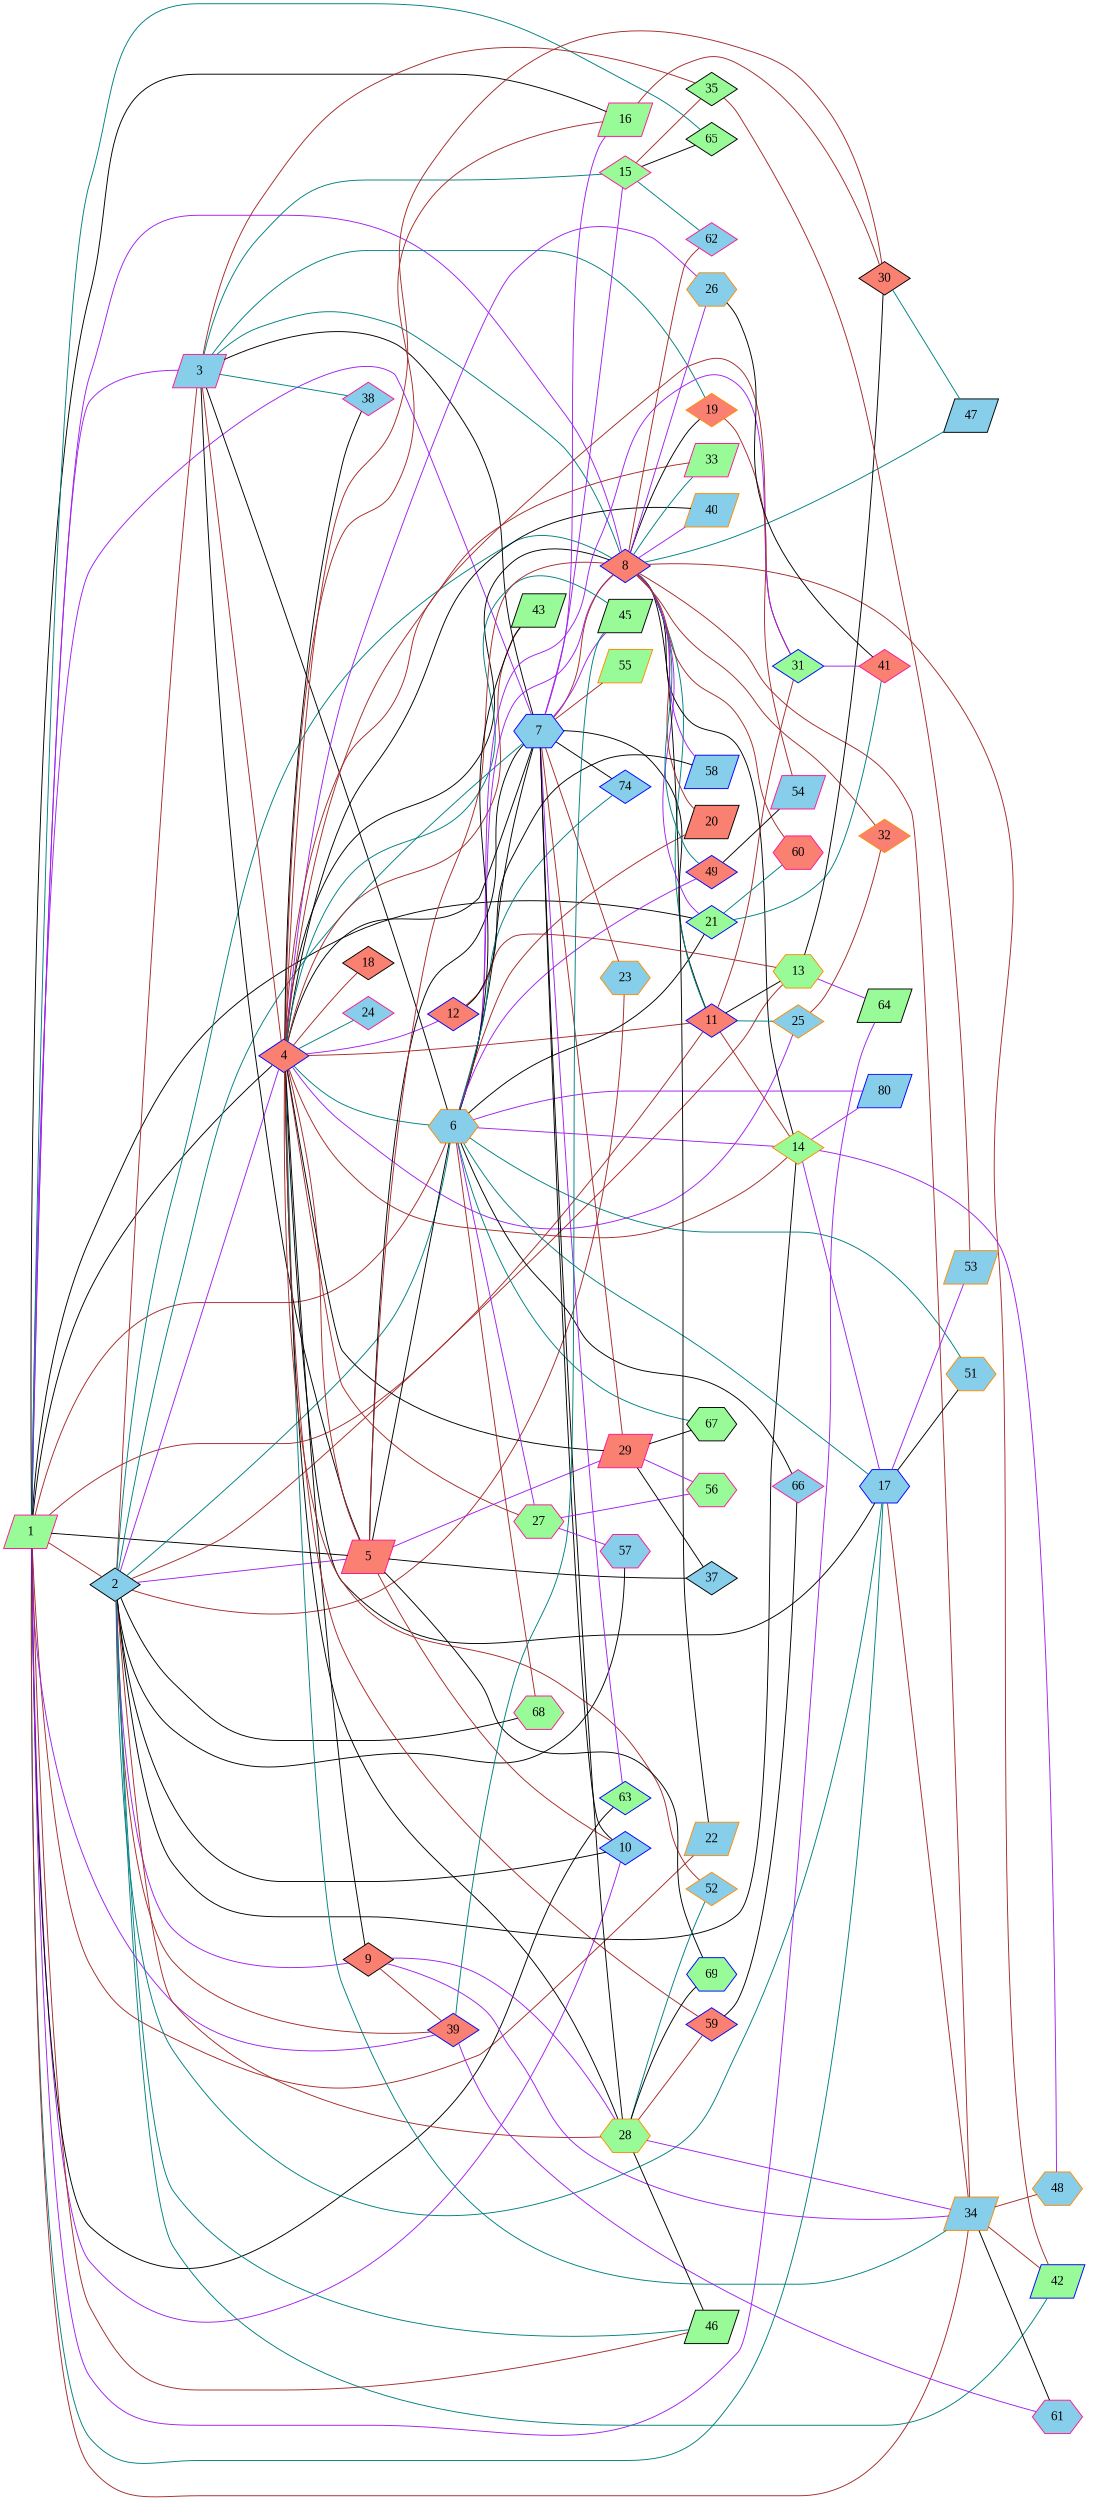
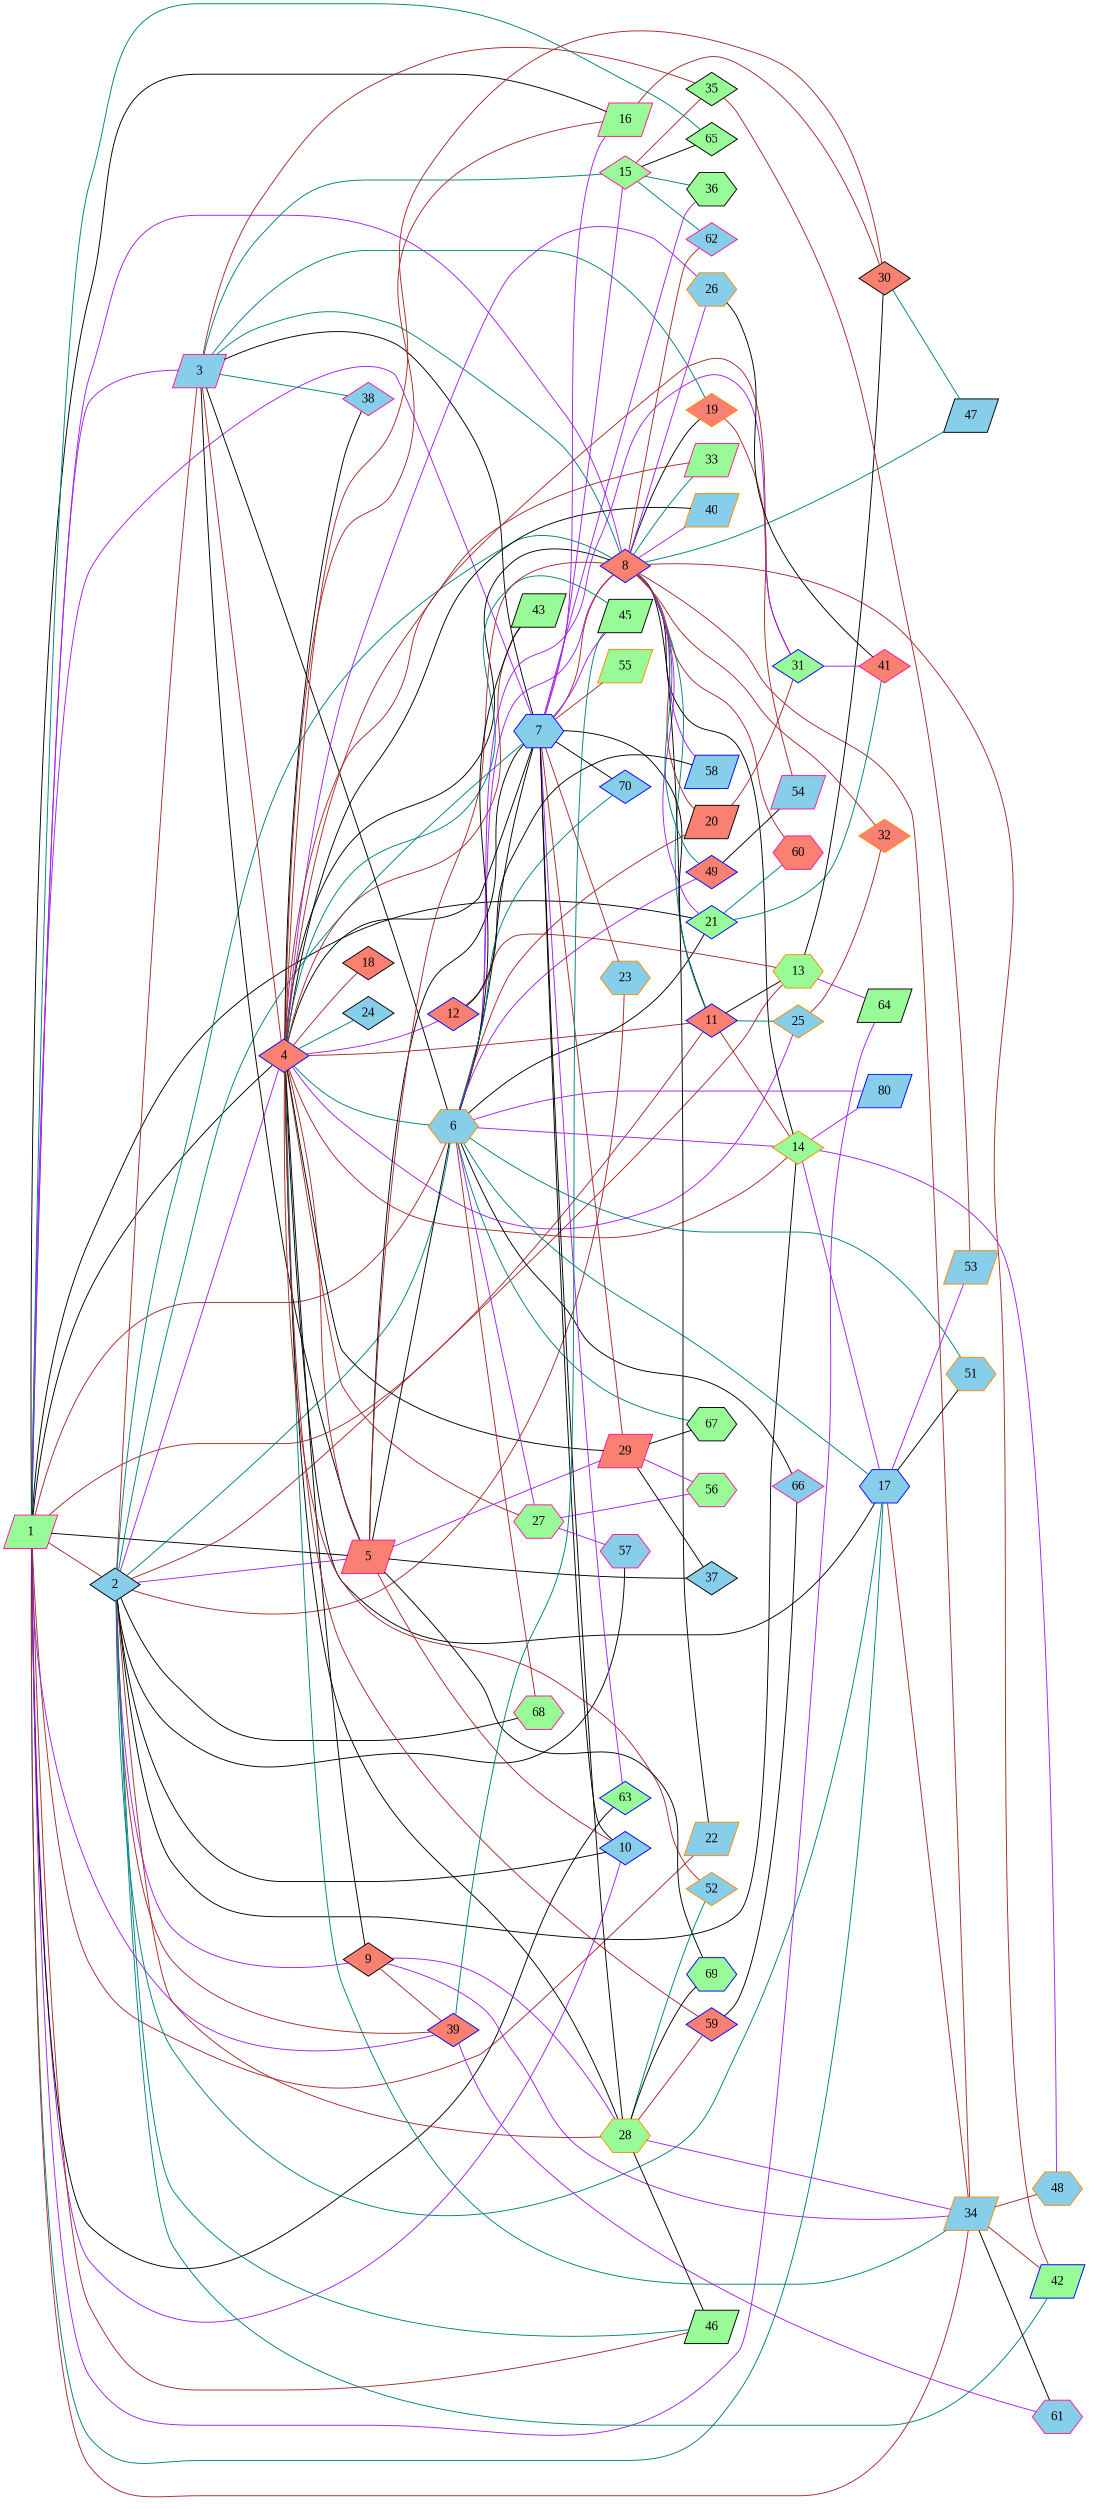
node "36": added
node "74": label "74" -> "70"
edge "31" -- "11": now "31" -- "20"
node "24": color deeppink -> black
